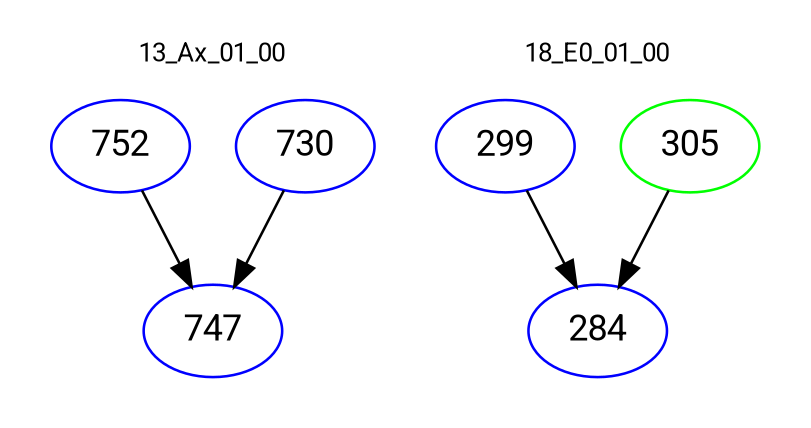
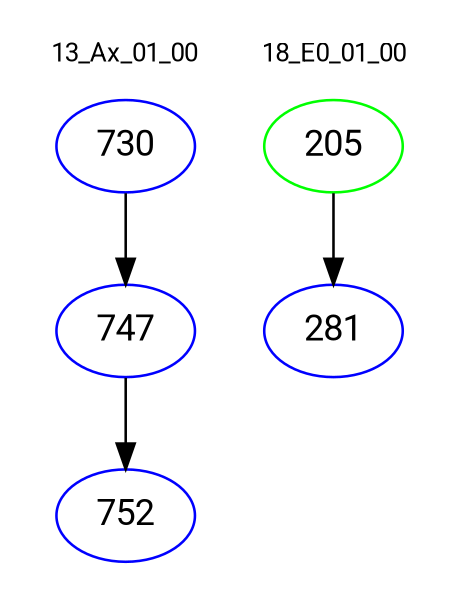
node "299": removed
node "305": label "305" -> "205"
edge "752" -> "747": reversed
node "284": label "284" -> "281"
